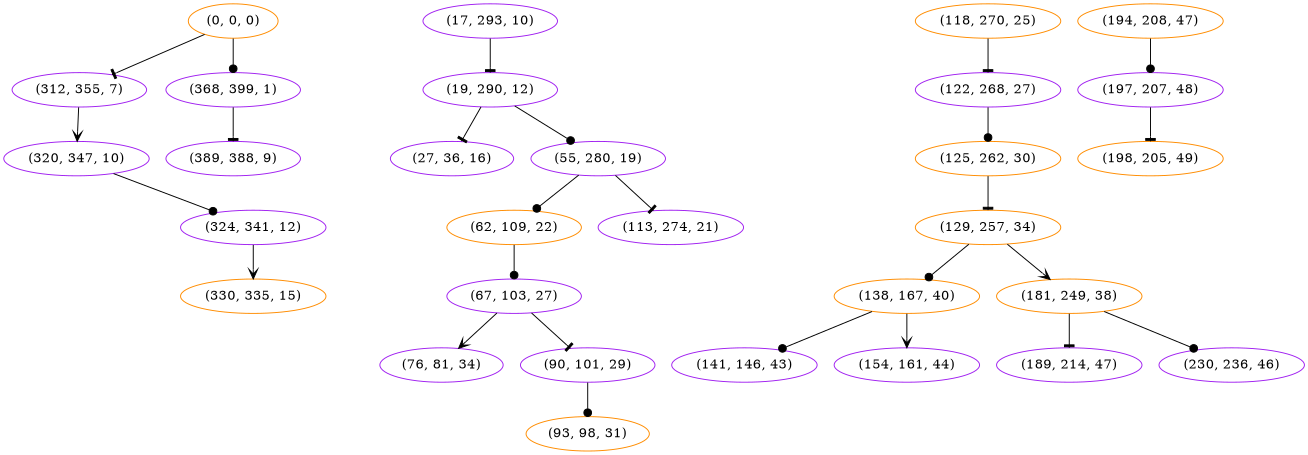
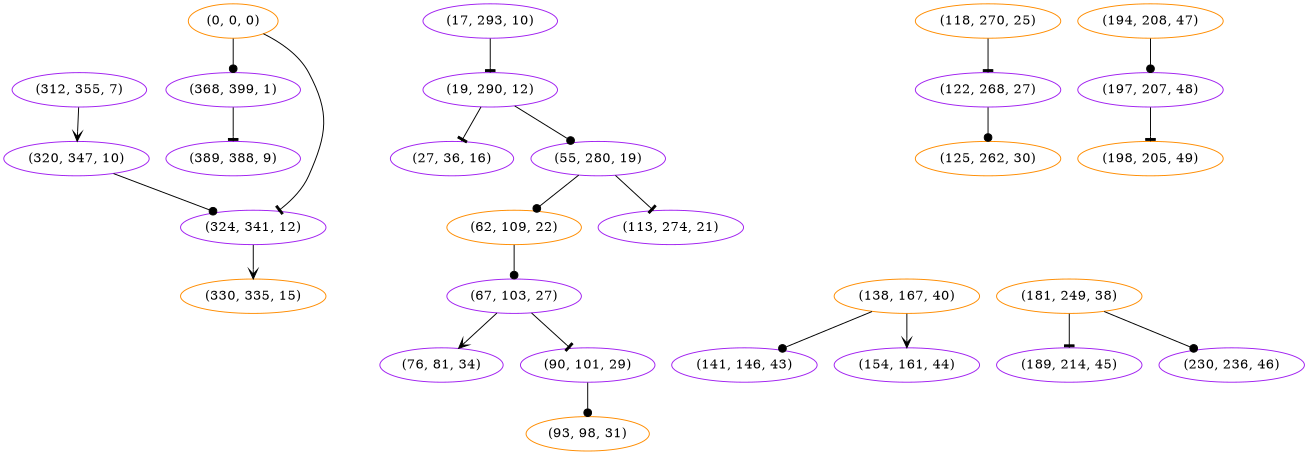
edge "(0, 0, 0)" -> "(312, 355, 7)": now "(0, 0, 0)" -> "(324, 341, 12)"
node "(129, 257, 34)": removed
node "(189, 214, 47)": label "(189, 214, 47)" -> "(189, 214, 45)"
